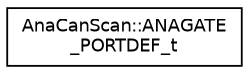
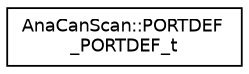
node "AnaCanScan::ANAGATE _PORTDEF_t": label "AnaCanScan::ANAGATE _PORTDEF_t" -> "AnaCanScan::PORTDEF _PORTDEF_t"
